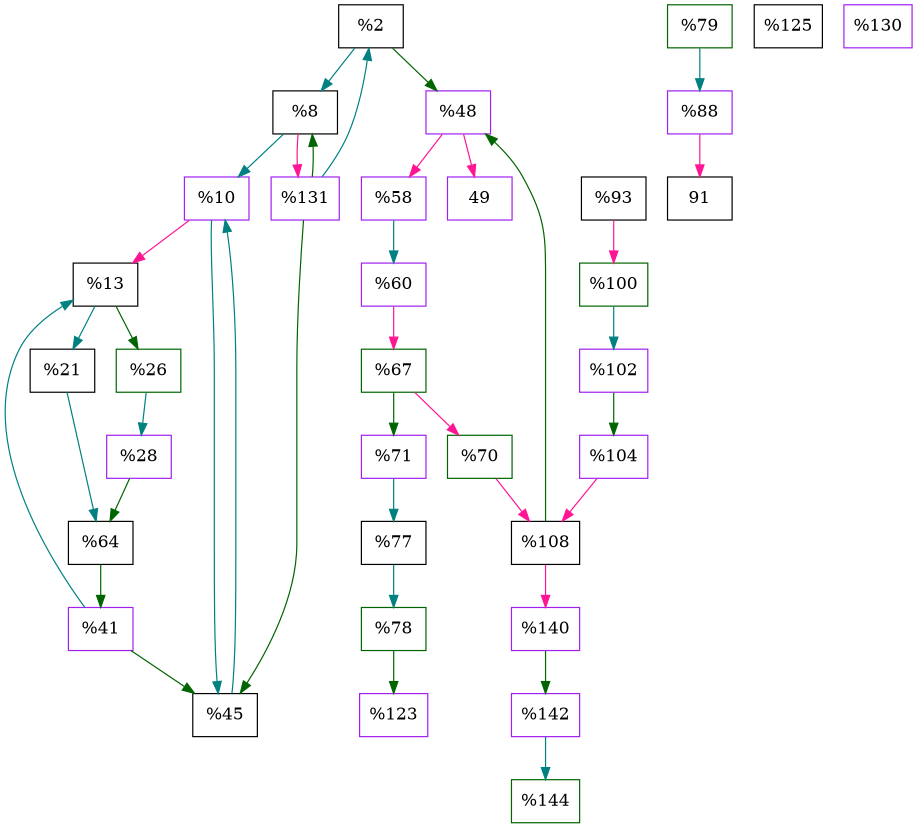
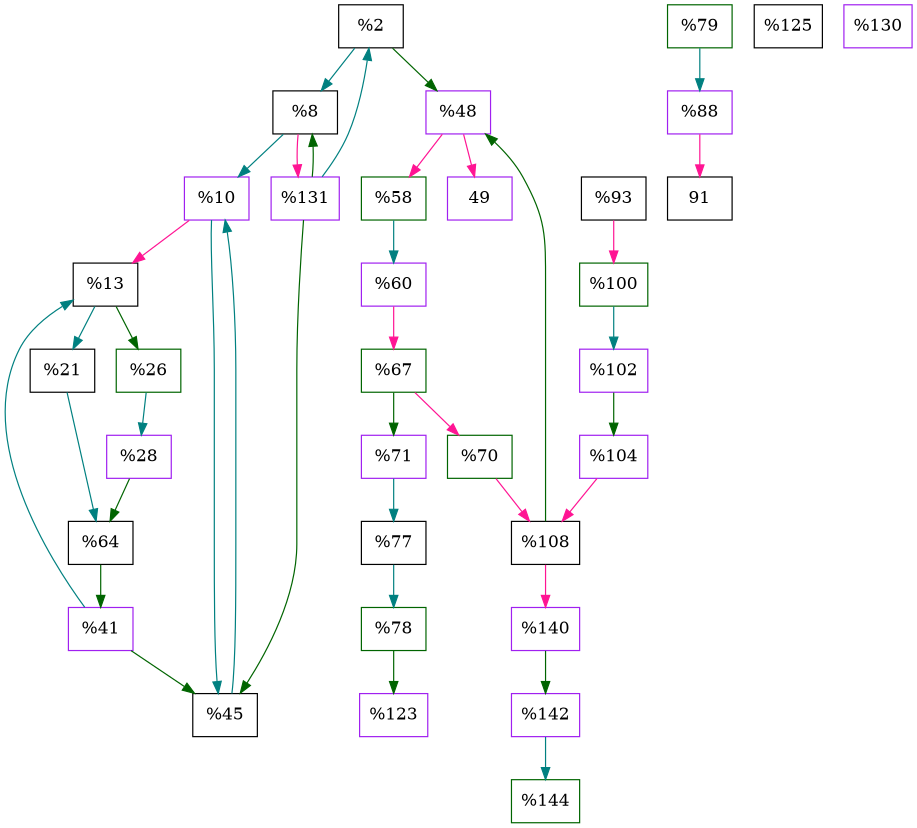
node "%58": color purple -> darkgreen
